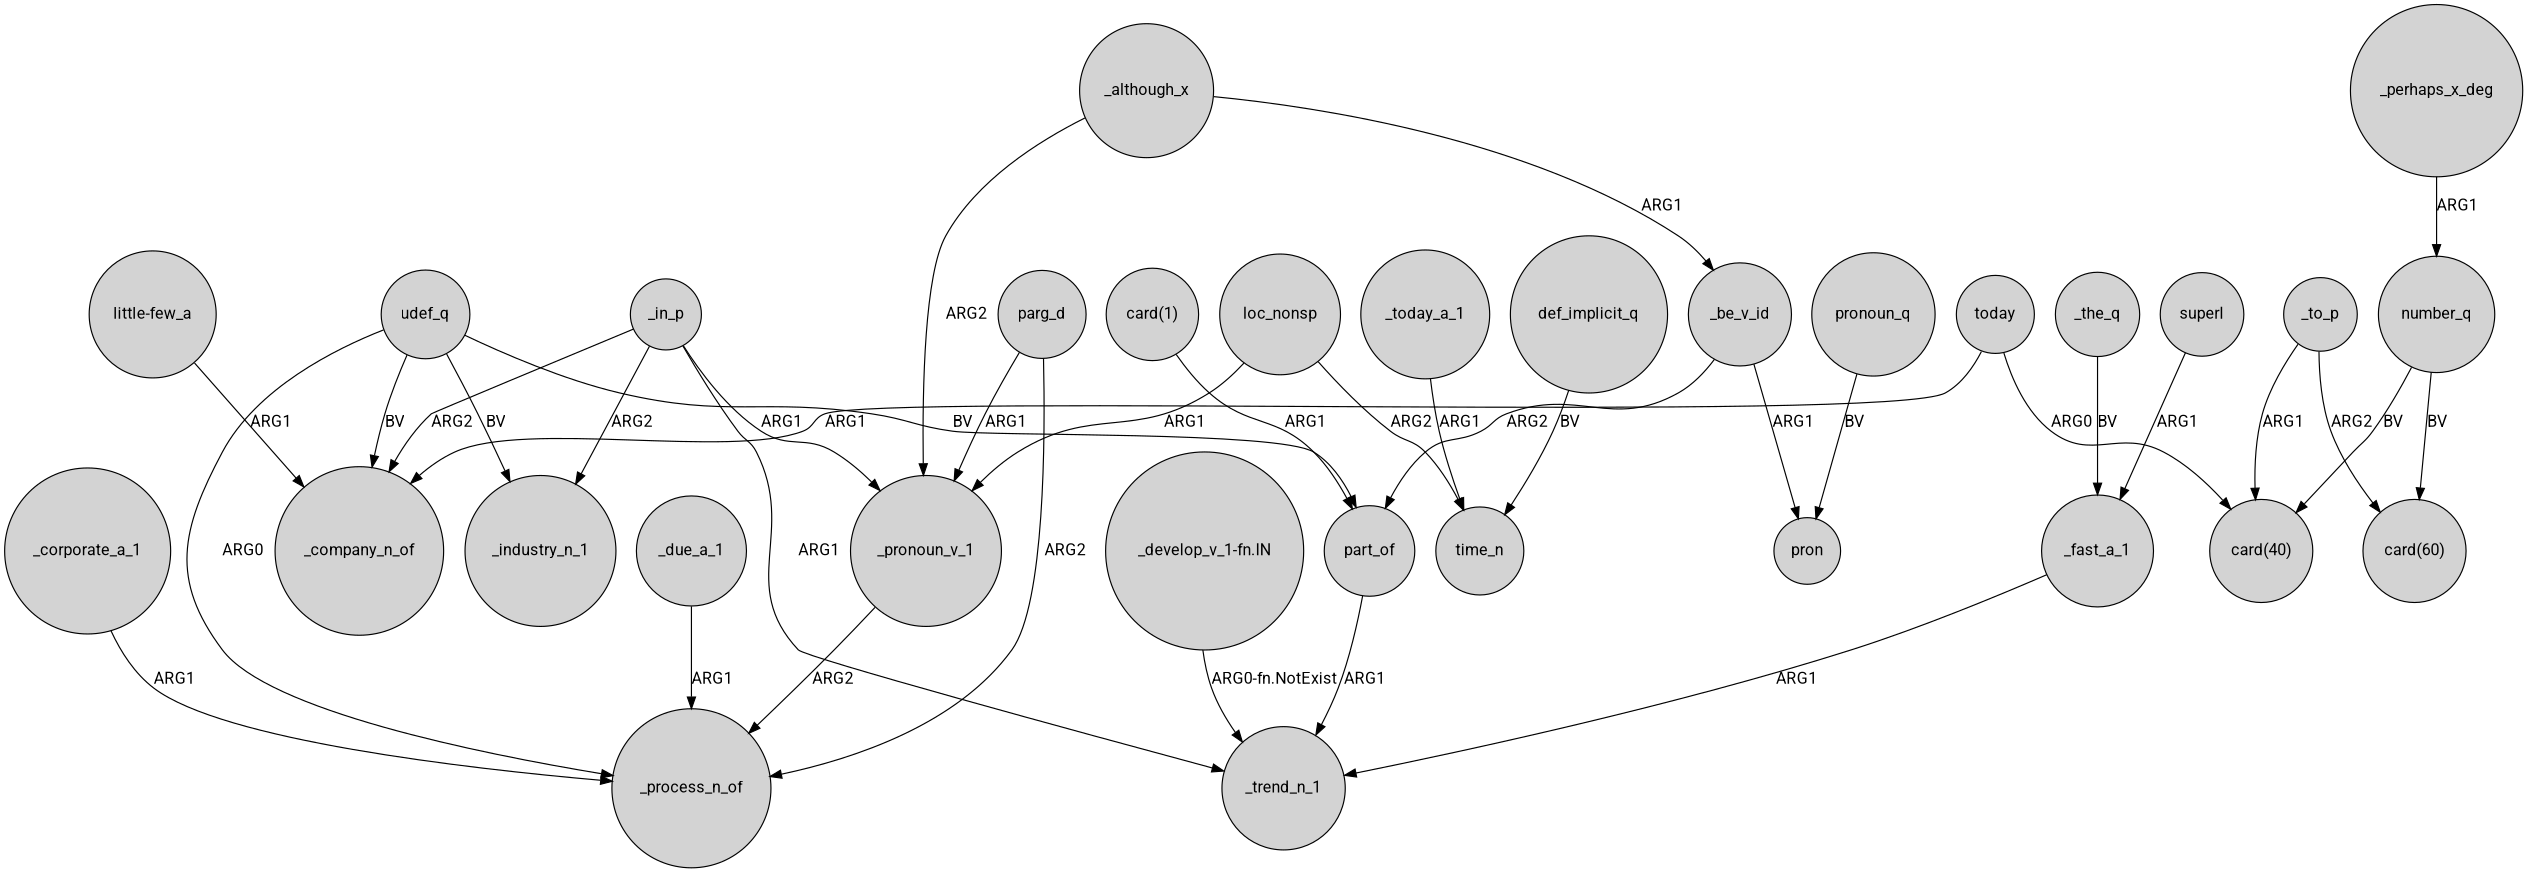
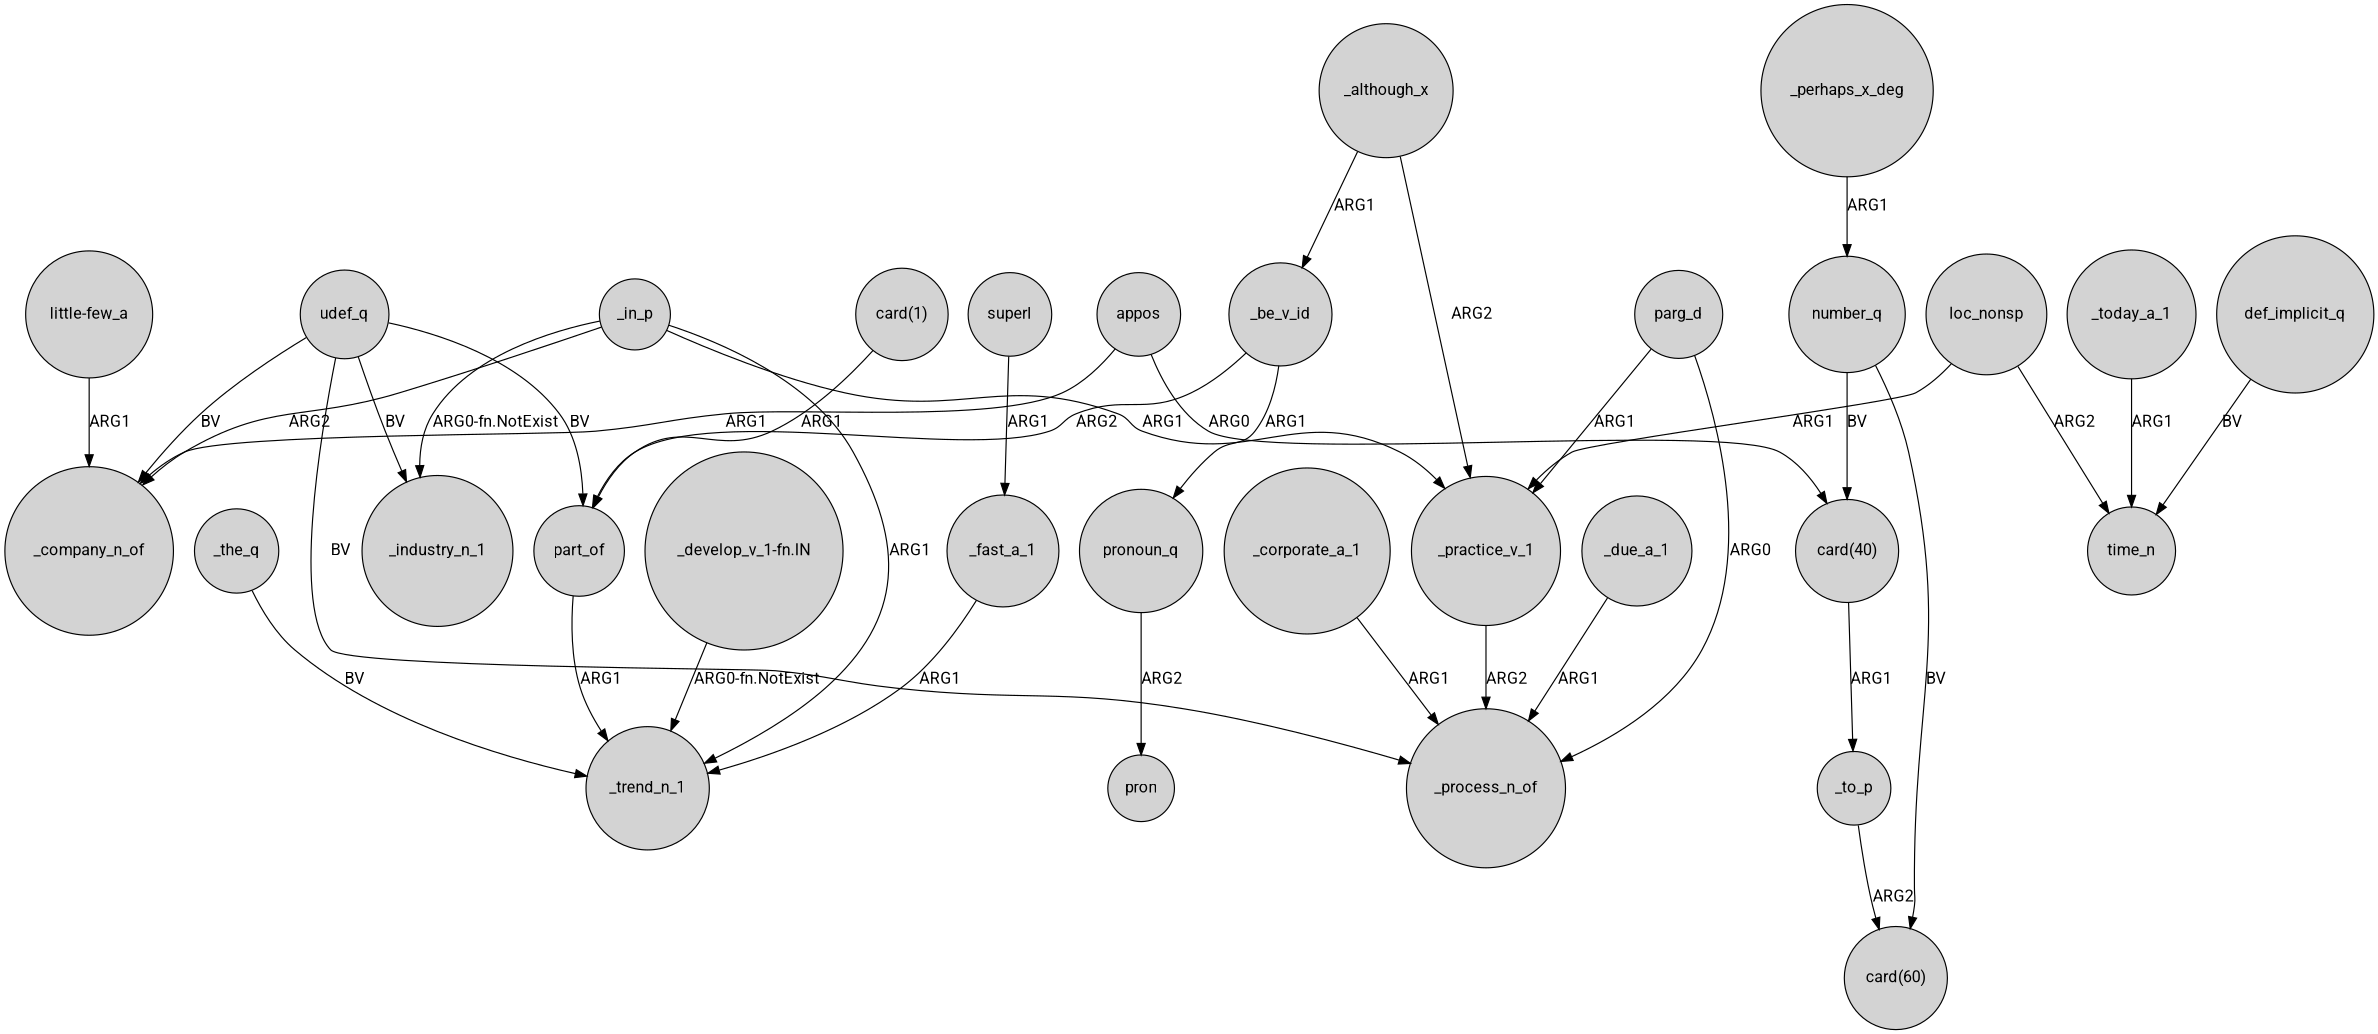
node "today": label "today" -> "appos"
edge "_to_p" -> "card(40)": reversed
edge "_the_q" -> "_fast_a_1": now "_the_q" -> "_trend_n_1"
edge "_in_p" -> "_industry_n_1": label "ARG2" -> "ARG0-fn.NotExist"
edge "pronoun_q" -> "pron": label "BV" -> "ARG2"
edge "_be_v_id" -> "pron": now "_be_v_id" -> "pronoun_q"
edge "udef_q" -> "_process_n_of": label "ARG0" -> "BV"
node "_pronoun_v_1": label "_pronoun_v_1" -> "_practice_v_1"
edge "parg_d" -> "_process_n_of": label "ARG2" -> "ARG0"
